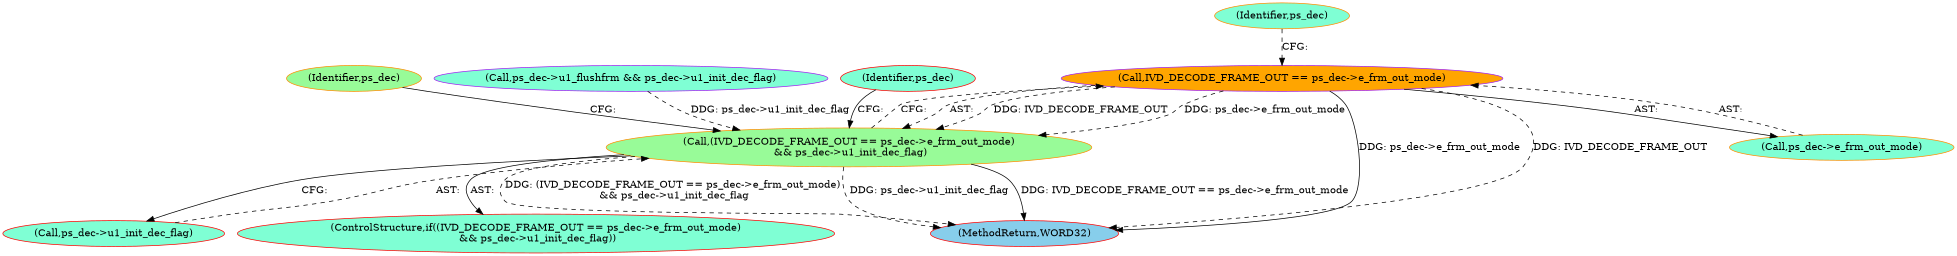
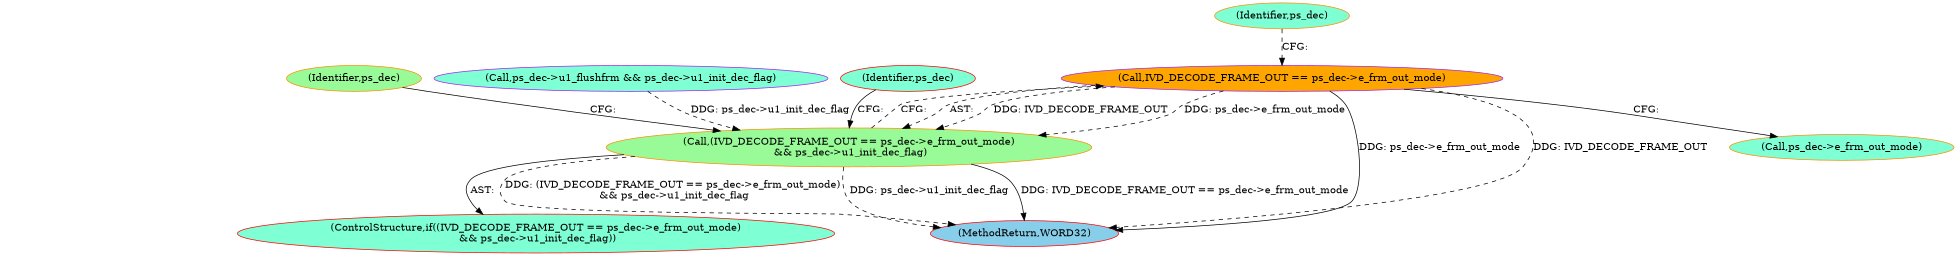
edge "(Call,ps_dec->e_frm_out_mode)" -> "(Call,IVD_DECODE_FRAME_OUT == ps_dec->e_frm_out_mode)": removed, label "AST:"
edge "(Call,IVD_DECODE_FRAME_OUT == ps_dec->e_frm_out_mode)" -> "(Call,ps_dec->e_frm_out_mode)": label "AST: " -> "CFG: "
node "(Call,ps_dec->u1_init_dec_flag)": removed
